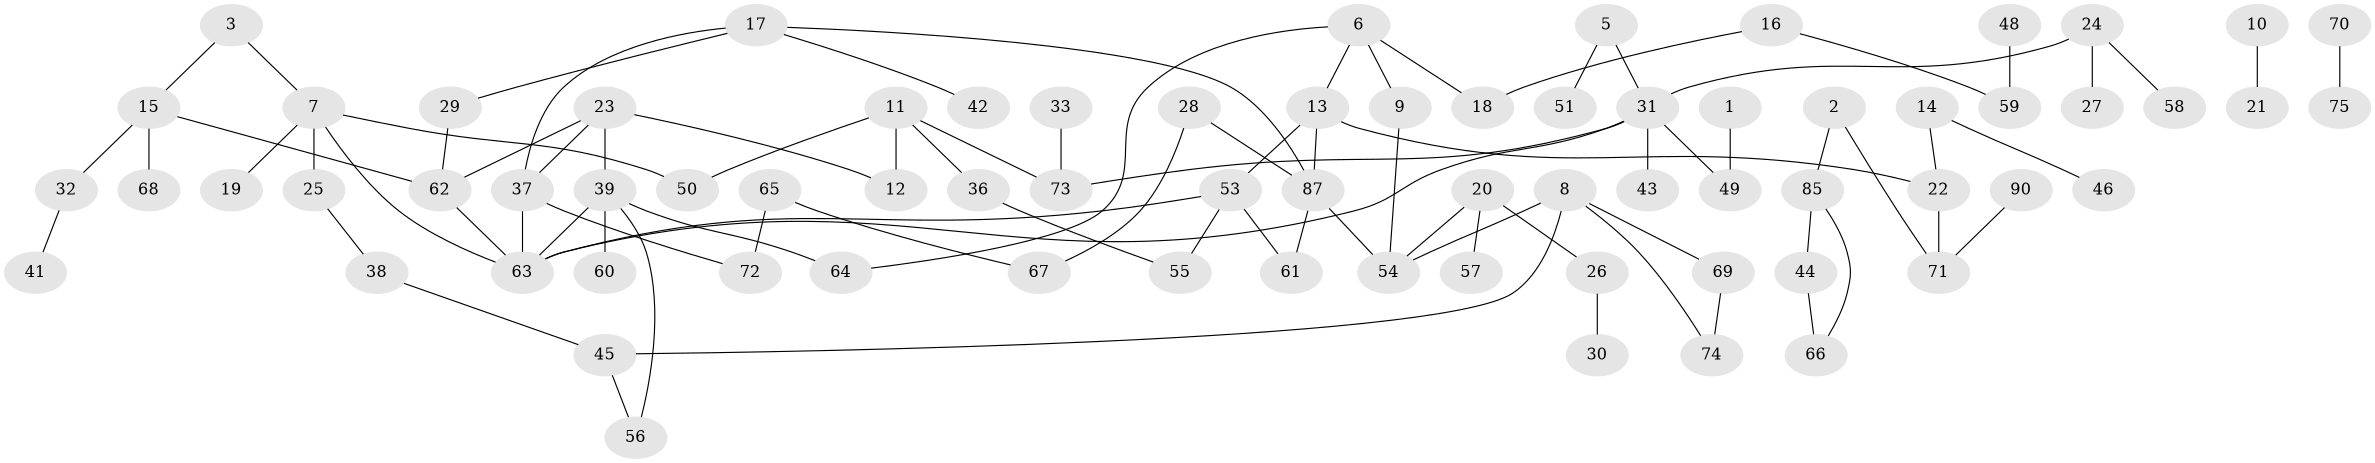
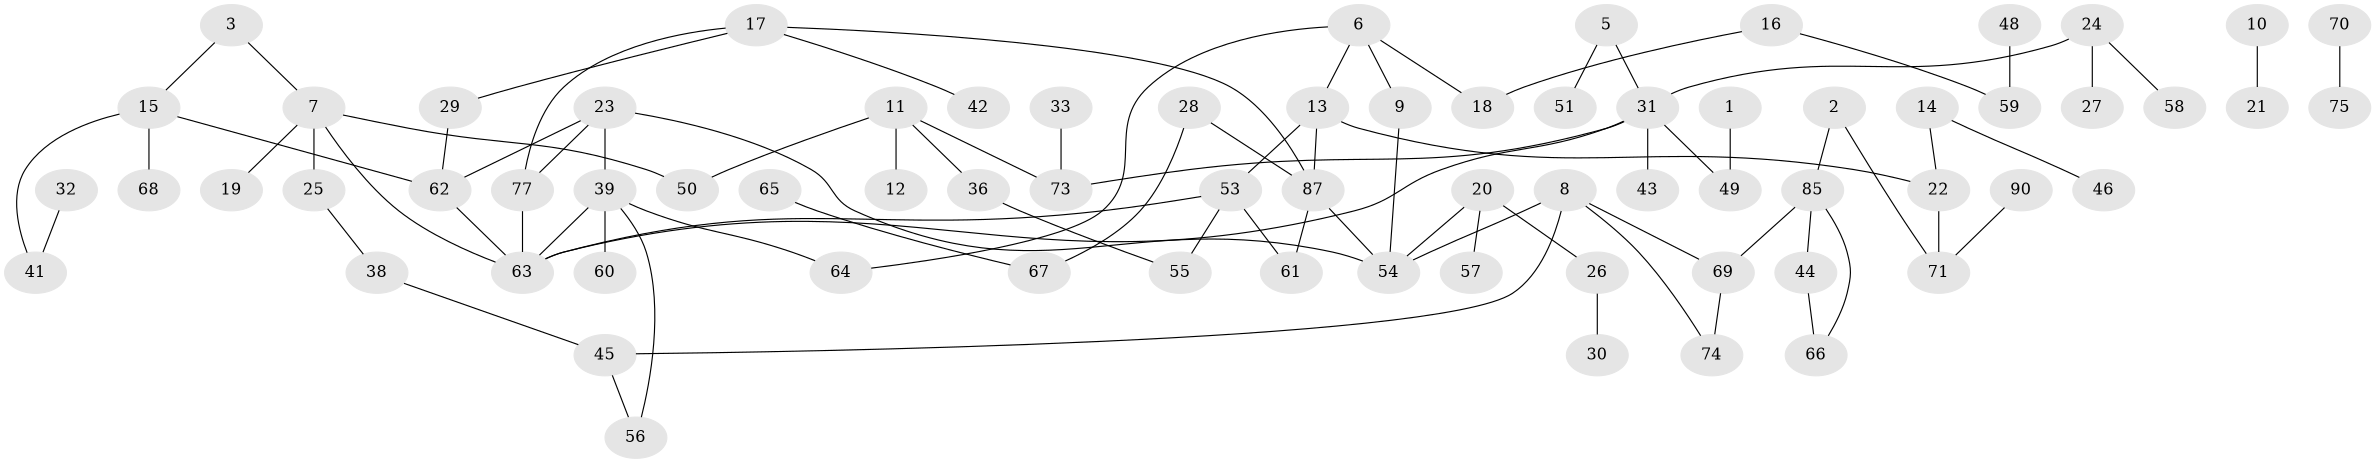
edge "23" -- "12": now "23" -- "54"
edge "15" -- "32": now "15" -- "41"
node "37": label "37" -> "77"
edge "85" -- "69": added
node "72": removed
